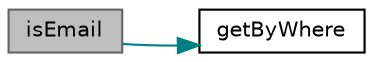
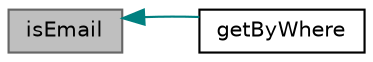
edge "isEmail" -> "getByWhere": reversed
